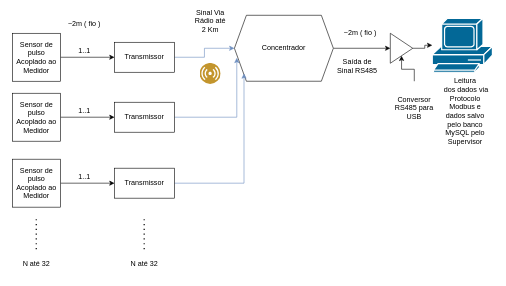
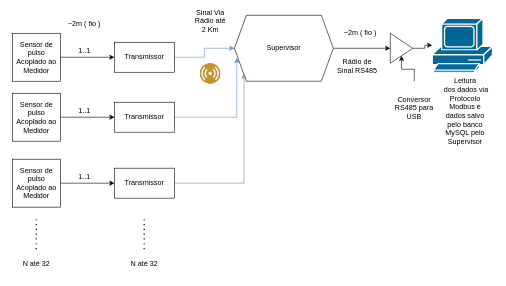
node "Concentrador": label "Concentrador" -> "Supervisor"
node "Saída de Sinal RS485": label "Saída de Sinal RS485" -> "Rádio de Sinal RS485"
